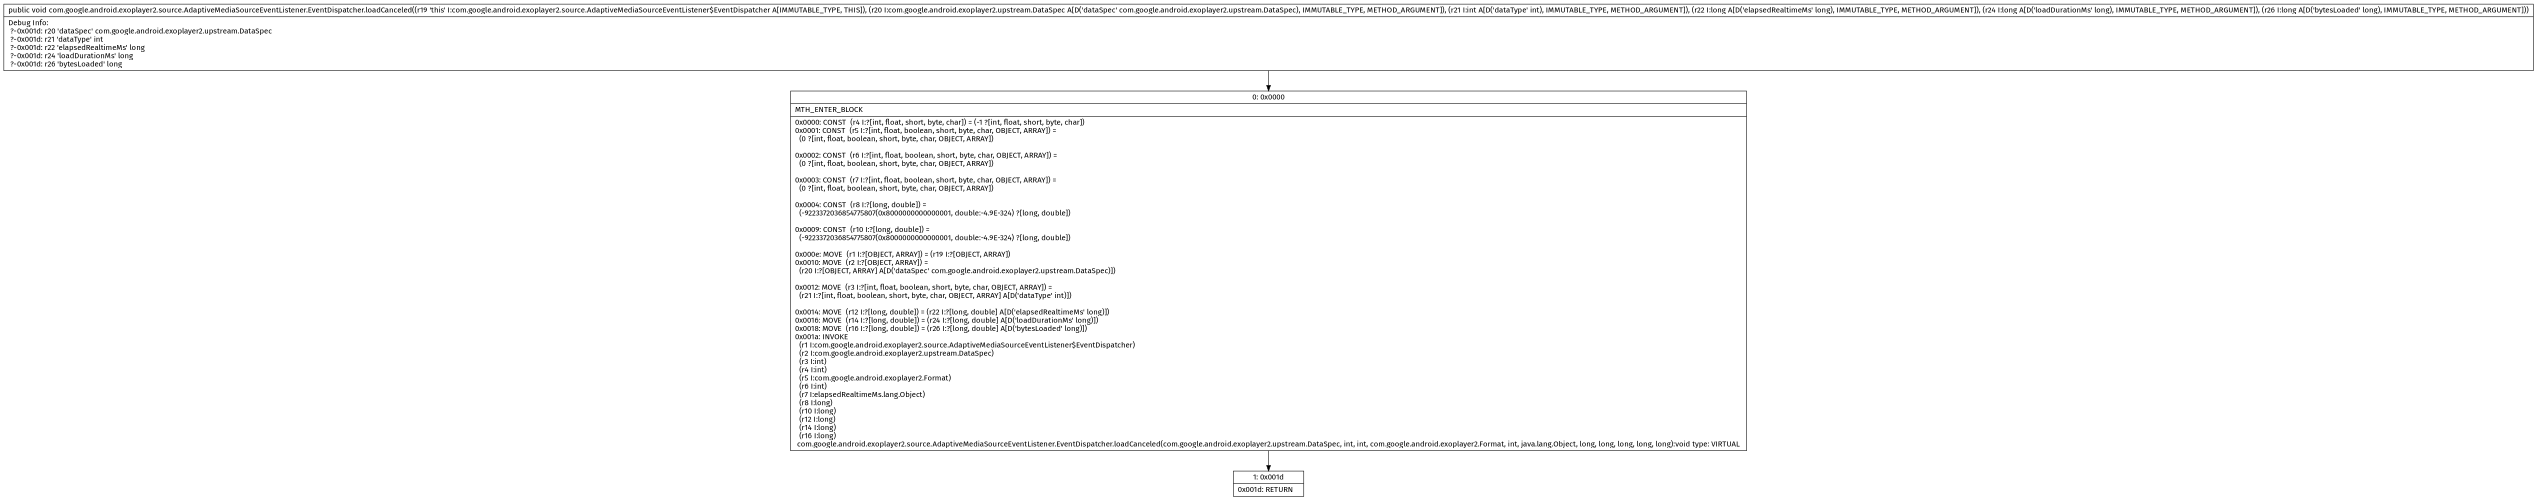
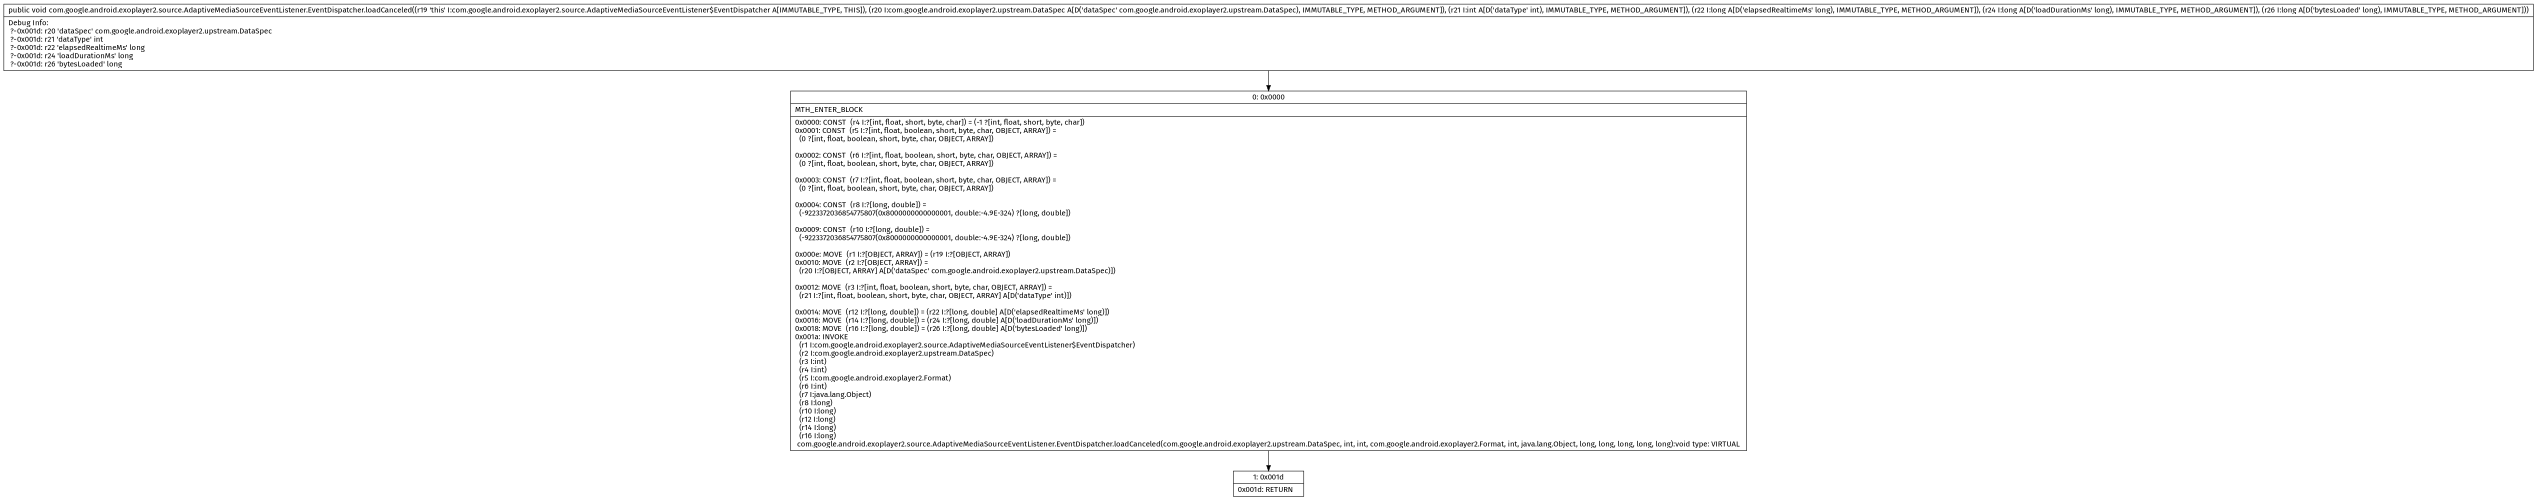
node "0: 0x0000": text "(r7 I:elapsedRealtimeMs.lang.Object)" -> "(r7 I:java.lang.Object)"
